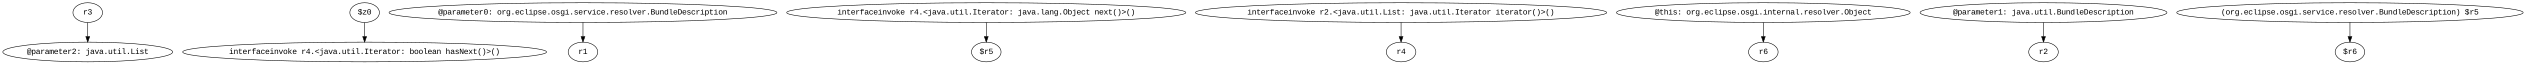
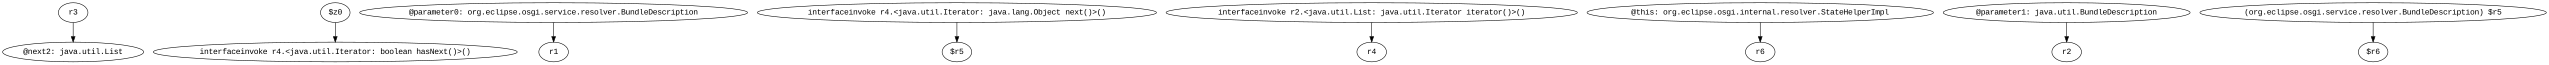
node "@this: org.eclipse.osgi.internal.resolver.Object": label "@this: org.eclipse.osgi.internal.resolver.Object" -> "@this: org.eclipse.osgi.internal.resolver.StateHelperImpl"
node "@parameter2: java.util.List": label "@parameter2: java.util.List" -> "@next2: java.util.List"
